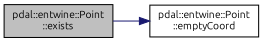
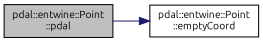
node "pdal::entwine::Point ::exists": label "pdal::entwine::Point ::exists" -> "pdal::entwine::Point ::pdal"
